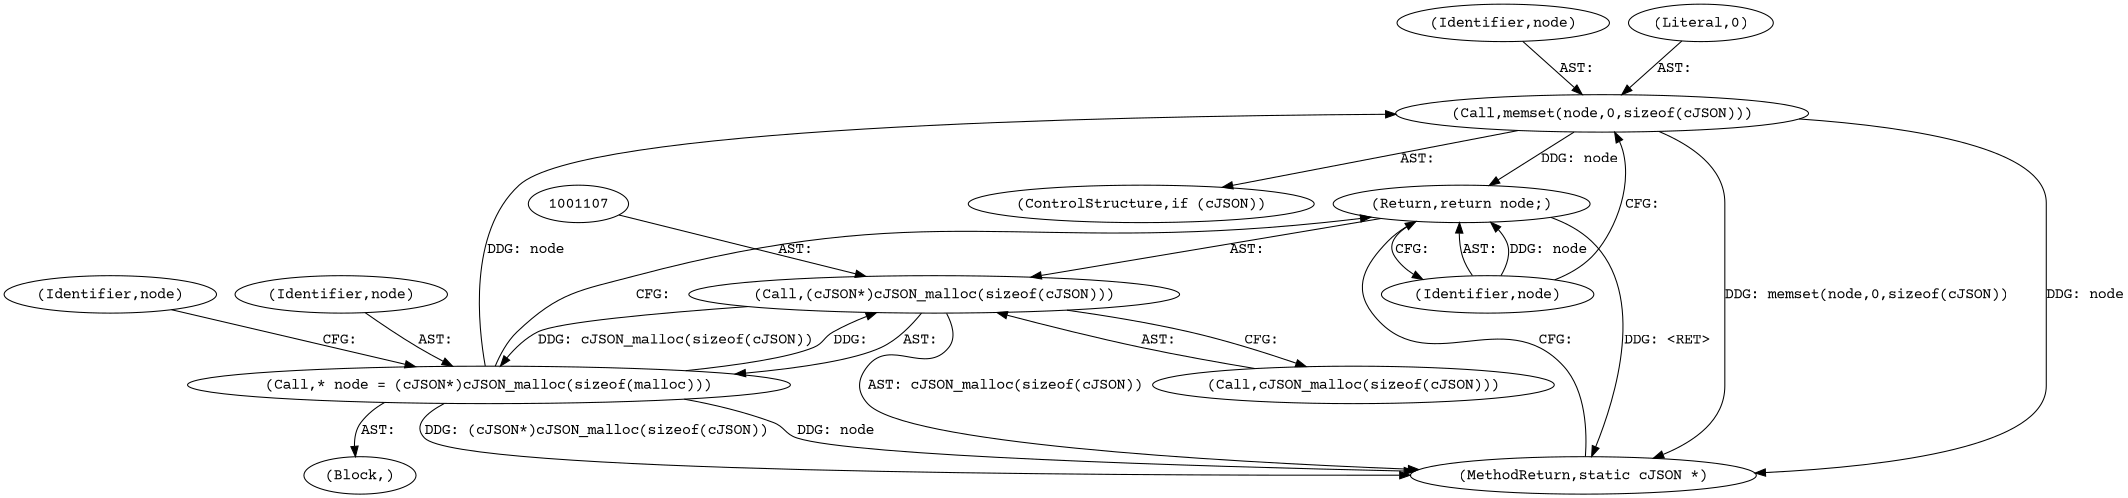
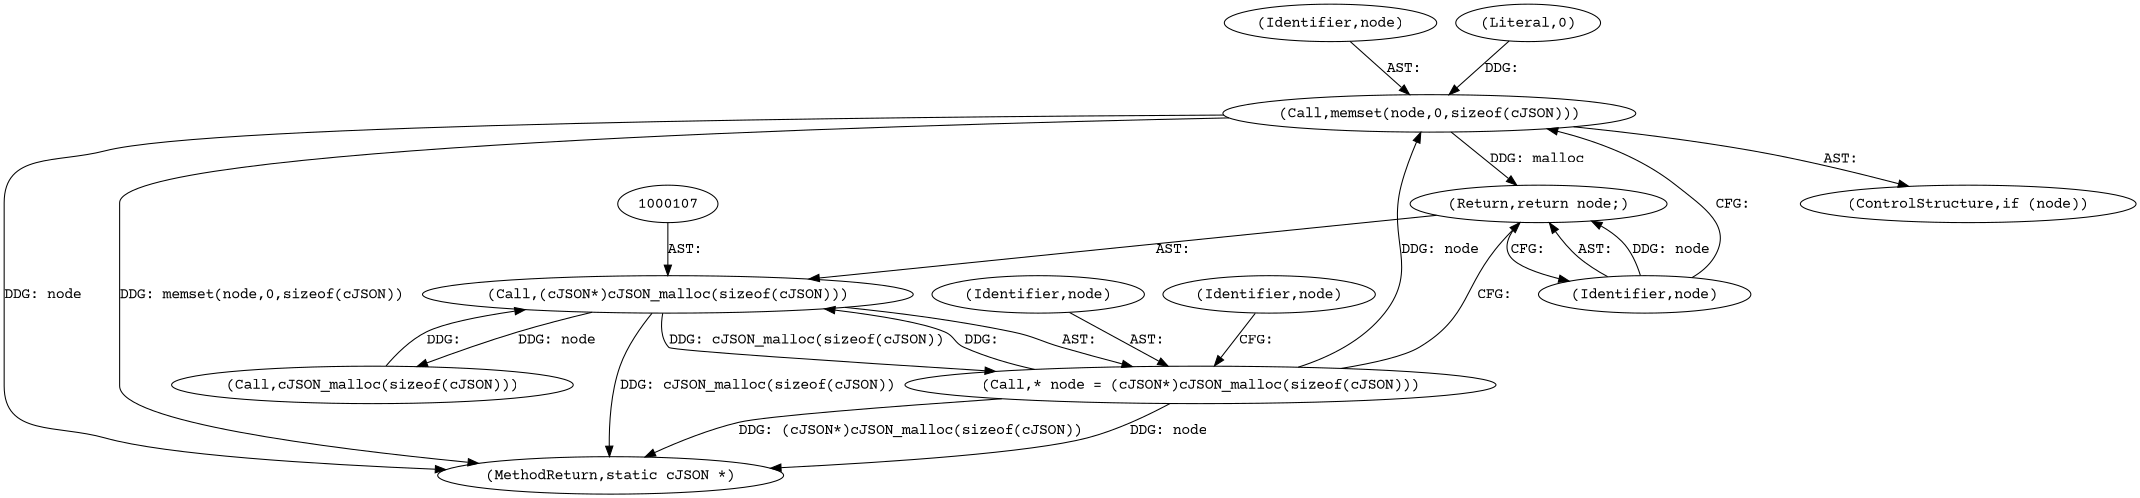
edge "(Literal,0)" -> "(Call,memset(node,0,sizeof(cJSON)))": label "AST: " -> "DDG: "
edge "(Call,memset(node,0,sizeof(cJSON)))" -> "(Return,return node;)": label "DDG: node" -> "DDG: malloc"
node "1001107": label "1001107" -> "1000107"
node "(ControlStructure,if (cJSON))": label "(ControlStructure,if (cJSON))" -> "(ControlStructure,if (node))"
edge "(Return,return node;)" -> "(MethodReturn,static cJSON *)": removed, label "DDG: <RET>"
edge "(Call,cJSON_malloc(sizeof(cJSON)))" -> "(Call,(cJSON*)cJSON_malloc(sizeof(cJSON)))": label "AST: " -> "DDG: "
edge "(Call,(cJSON*)cJSON_malloc(sizeof(cJSON)))" -> "(Call,cJSON_malloc(sizeof(cJSON)))": label "CFG: " -> "DDG: node"
edge "(MethodReturn,static cJSON *)" -> "(Return,return node;)": removed, label "CFG:"
node "(Call,* node = (cJSON*)cJSON_malloc(sizeof(malloc)))": label "(Call,* node = (cJSON*)cJSON_malloc(sizeof(malloc)))" -> "(Call,* node = (cJSON*)cJSON_malloc(sizeof(cJSON)))"
edge "(Call,(cJSON*)cJSON_malloc(sizeof(cJSON)))" -> "(MethodReturn,static cJSON *)": label "AST: cJSON_malloc(sizeof(cJSON))" -> "DDG: cJSON_malloc(sizeof(cJSON))"
node "(Block,)": removed
